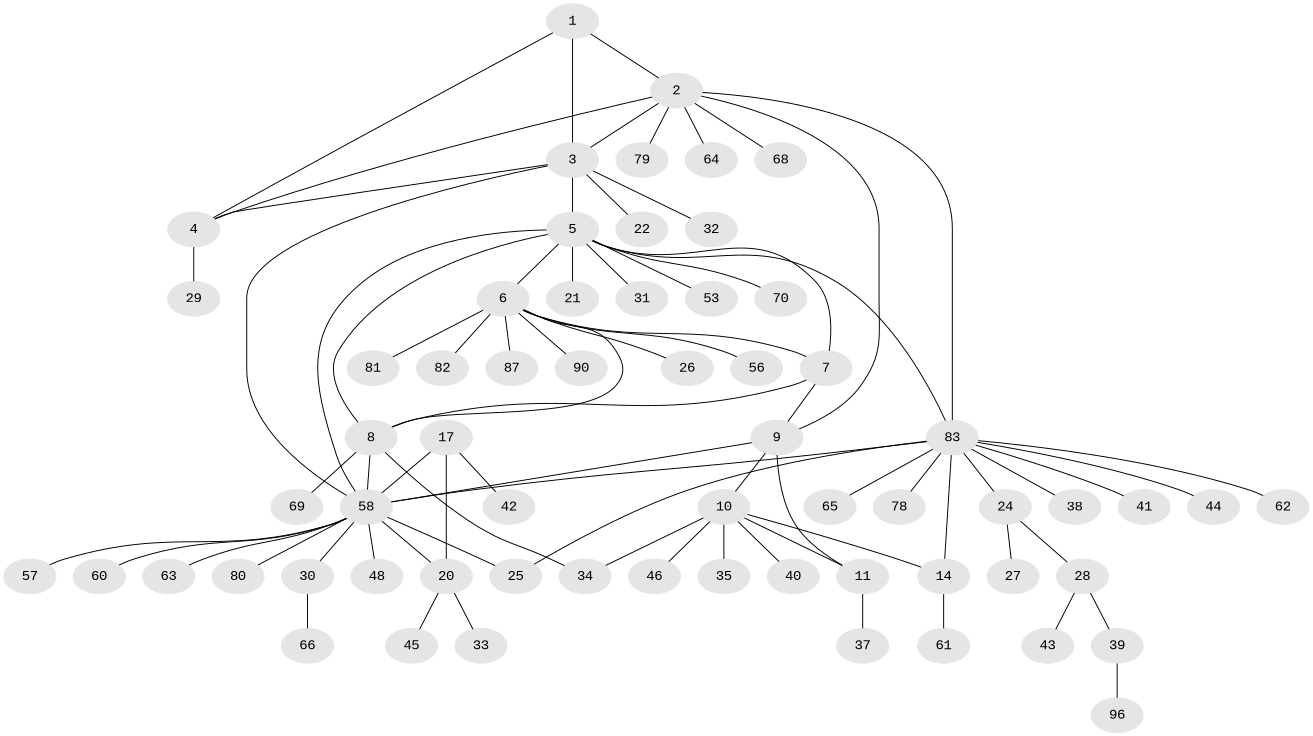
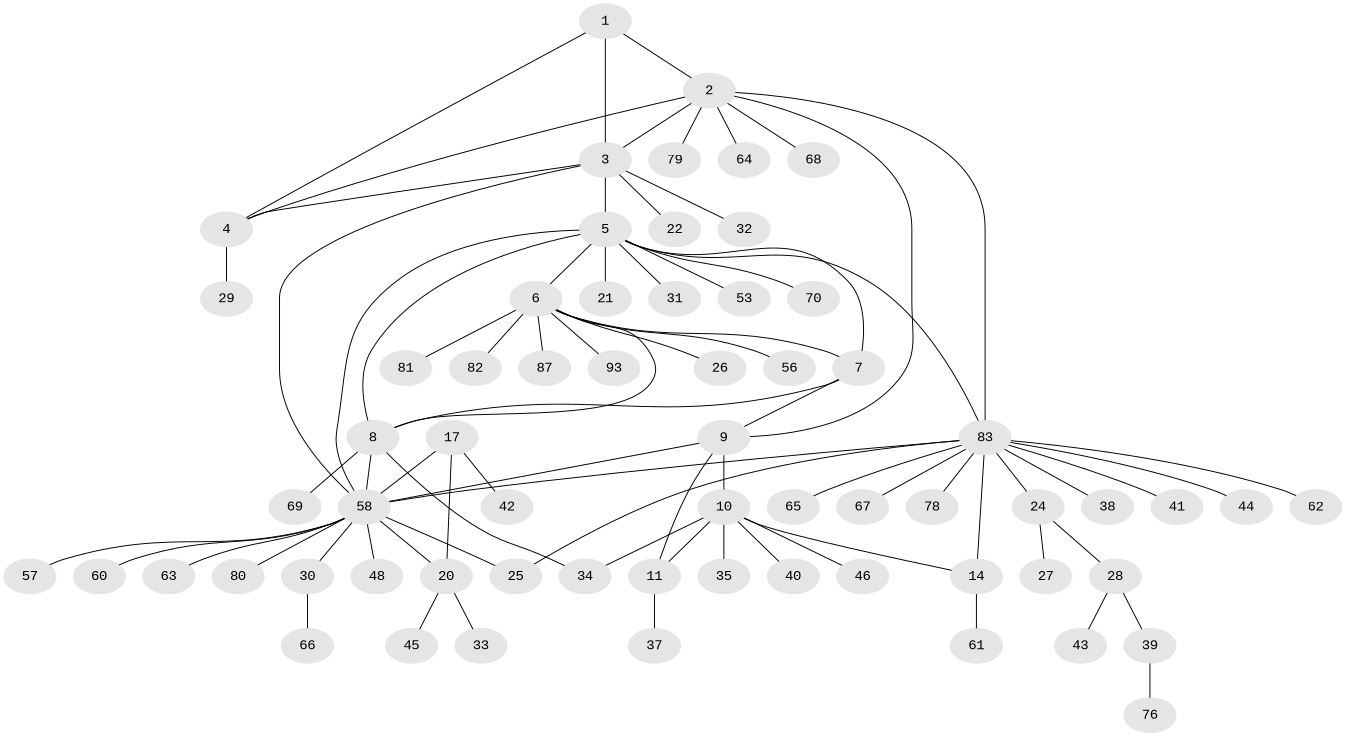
node "90": label "90" -> "93"
node "67": added
node "96": label "96" -> "76"
